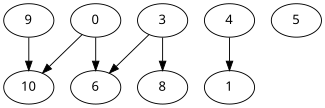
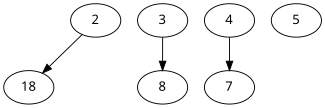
node "9": removed
node "0": label "0" -> "2"
node "10": label "10" -> "18"
node "6": removed
node "1": label "1" -> "7"
